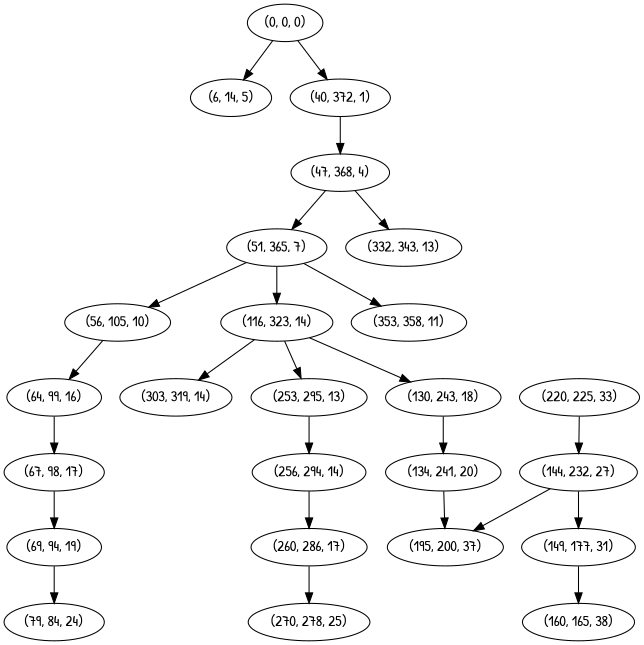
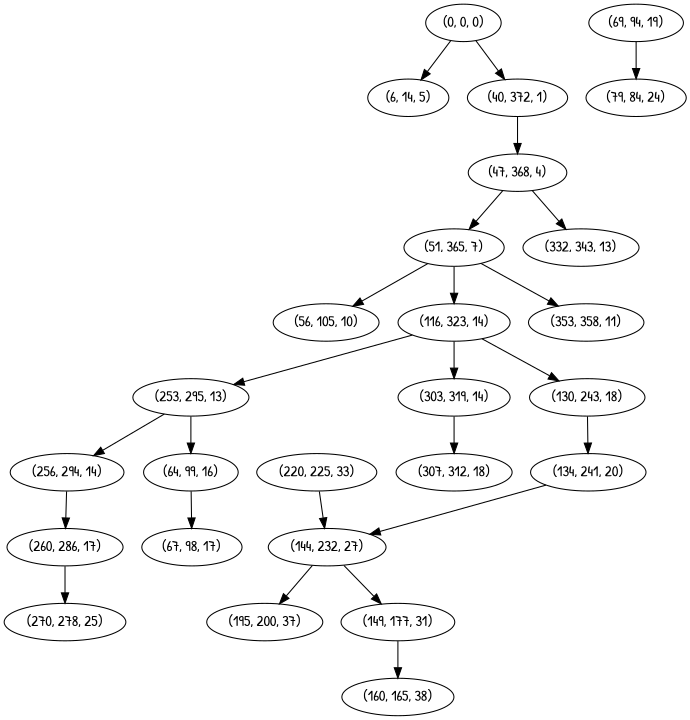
edge "(56, 105, 10)" -> "(64, 99, 16)": now "(253, 295, 13)" -> "(64, 99, 16)"
node "(307, 312, 18)": added
edge "(67, 98, 17)" -> "(69, 94, 19)": removed
edge "(134, 241, 20)" -> "(195, 200, 37)": now "(134, 241, 20)" -> "(144, 232, 27)"
